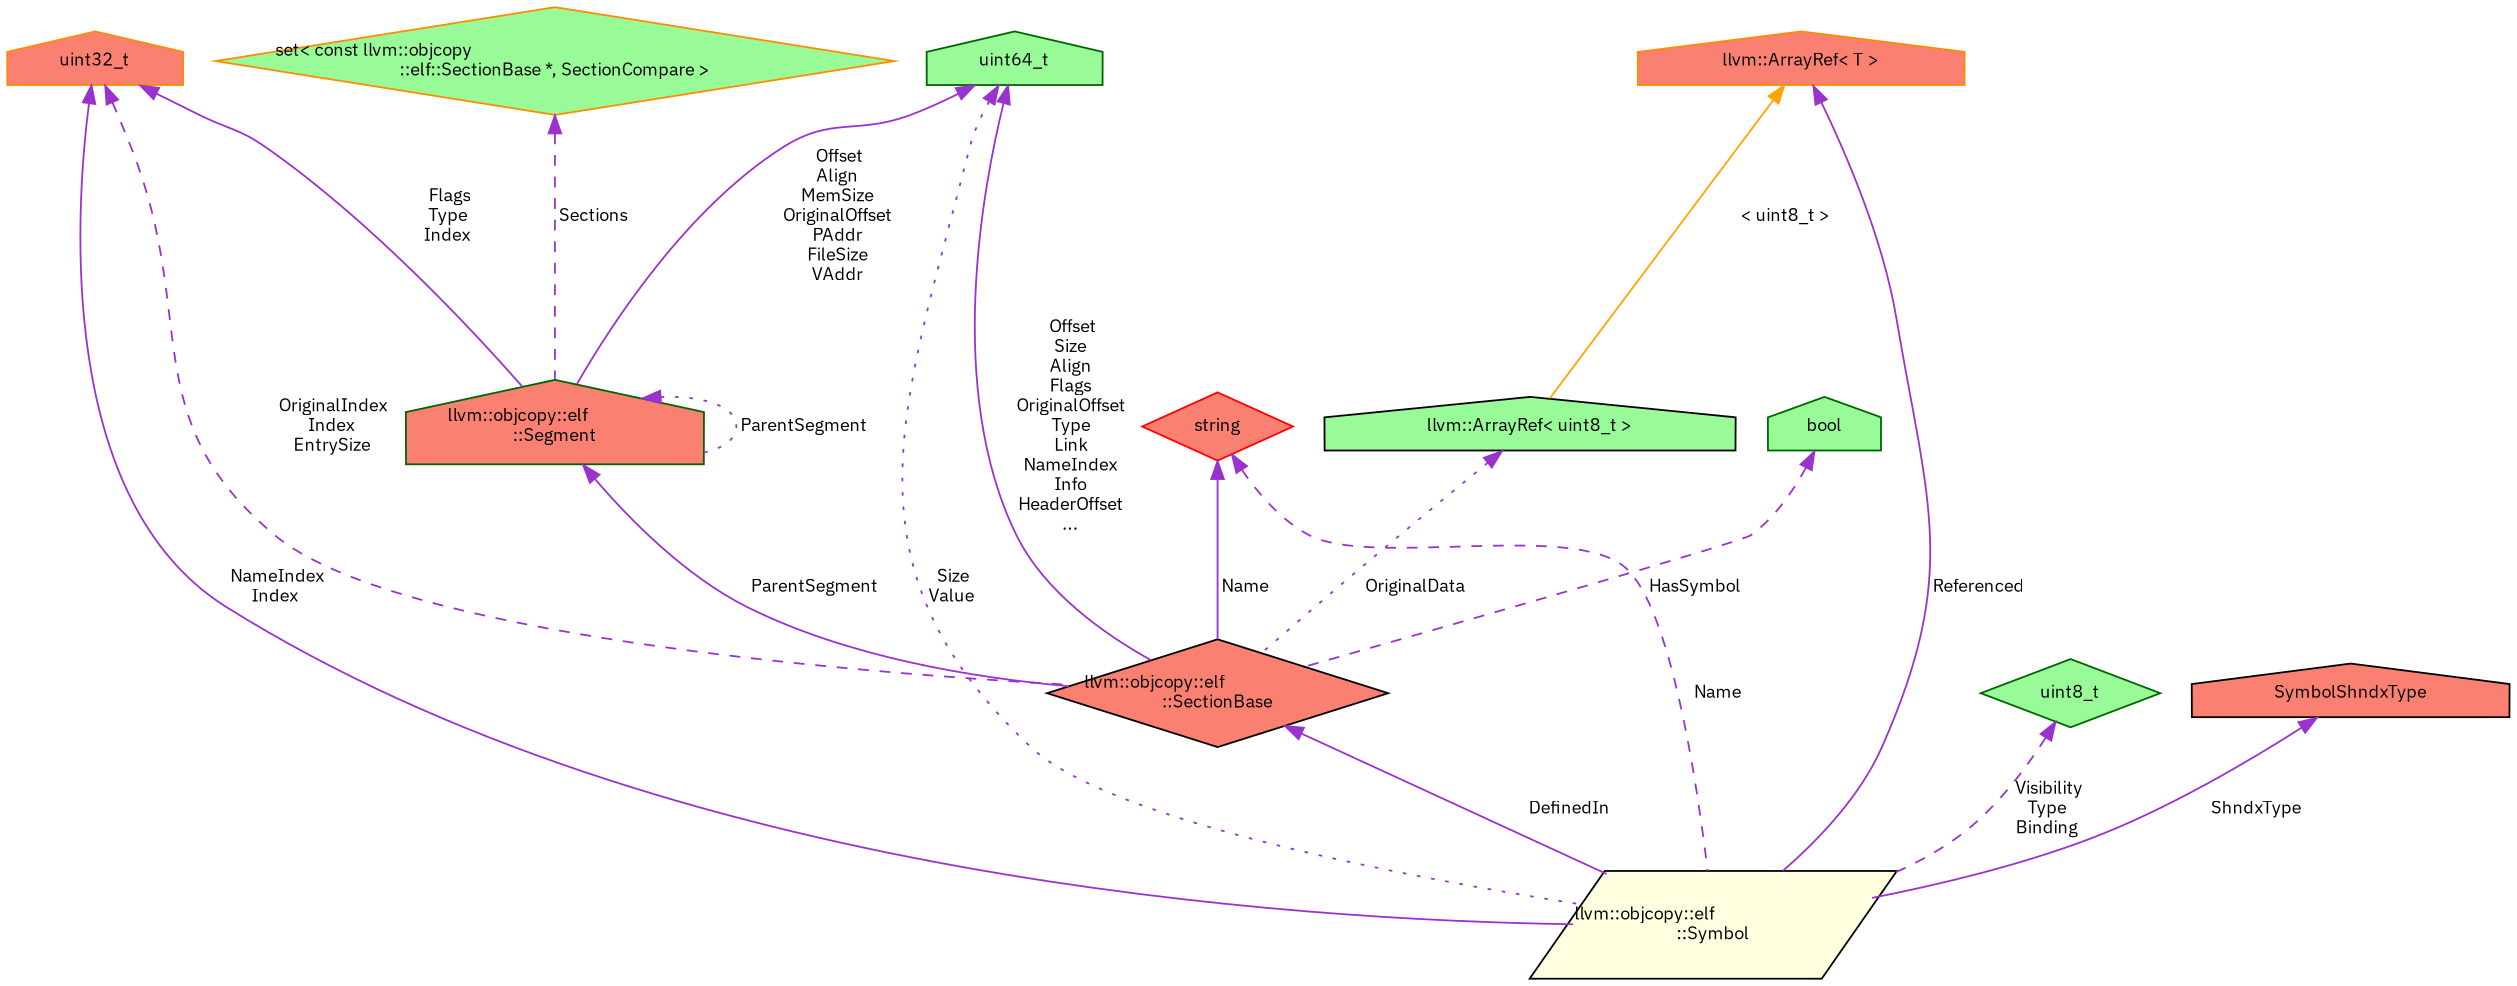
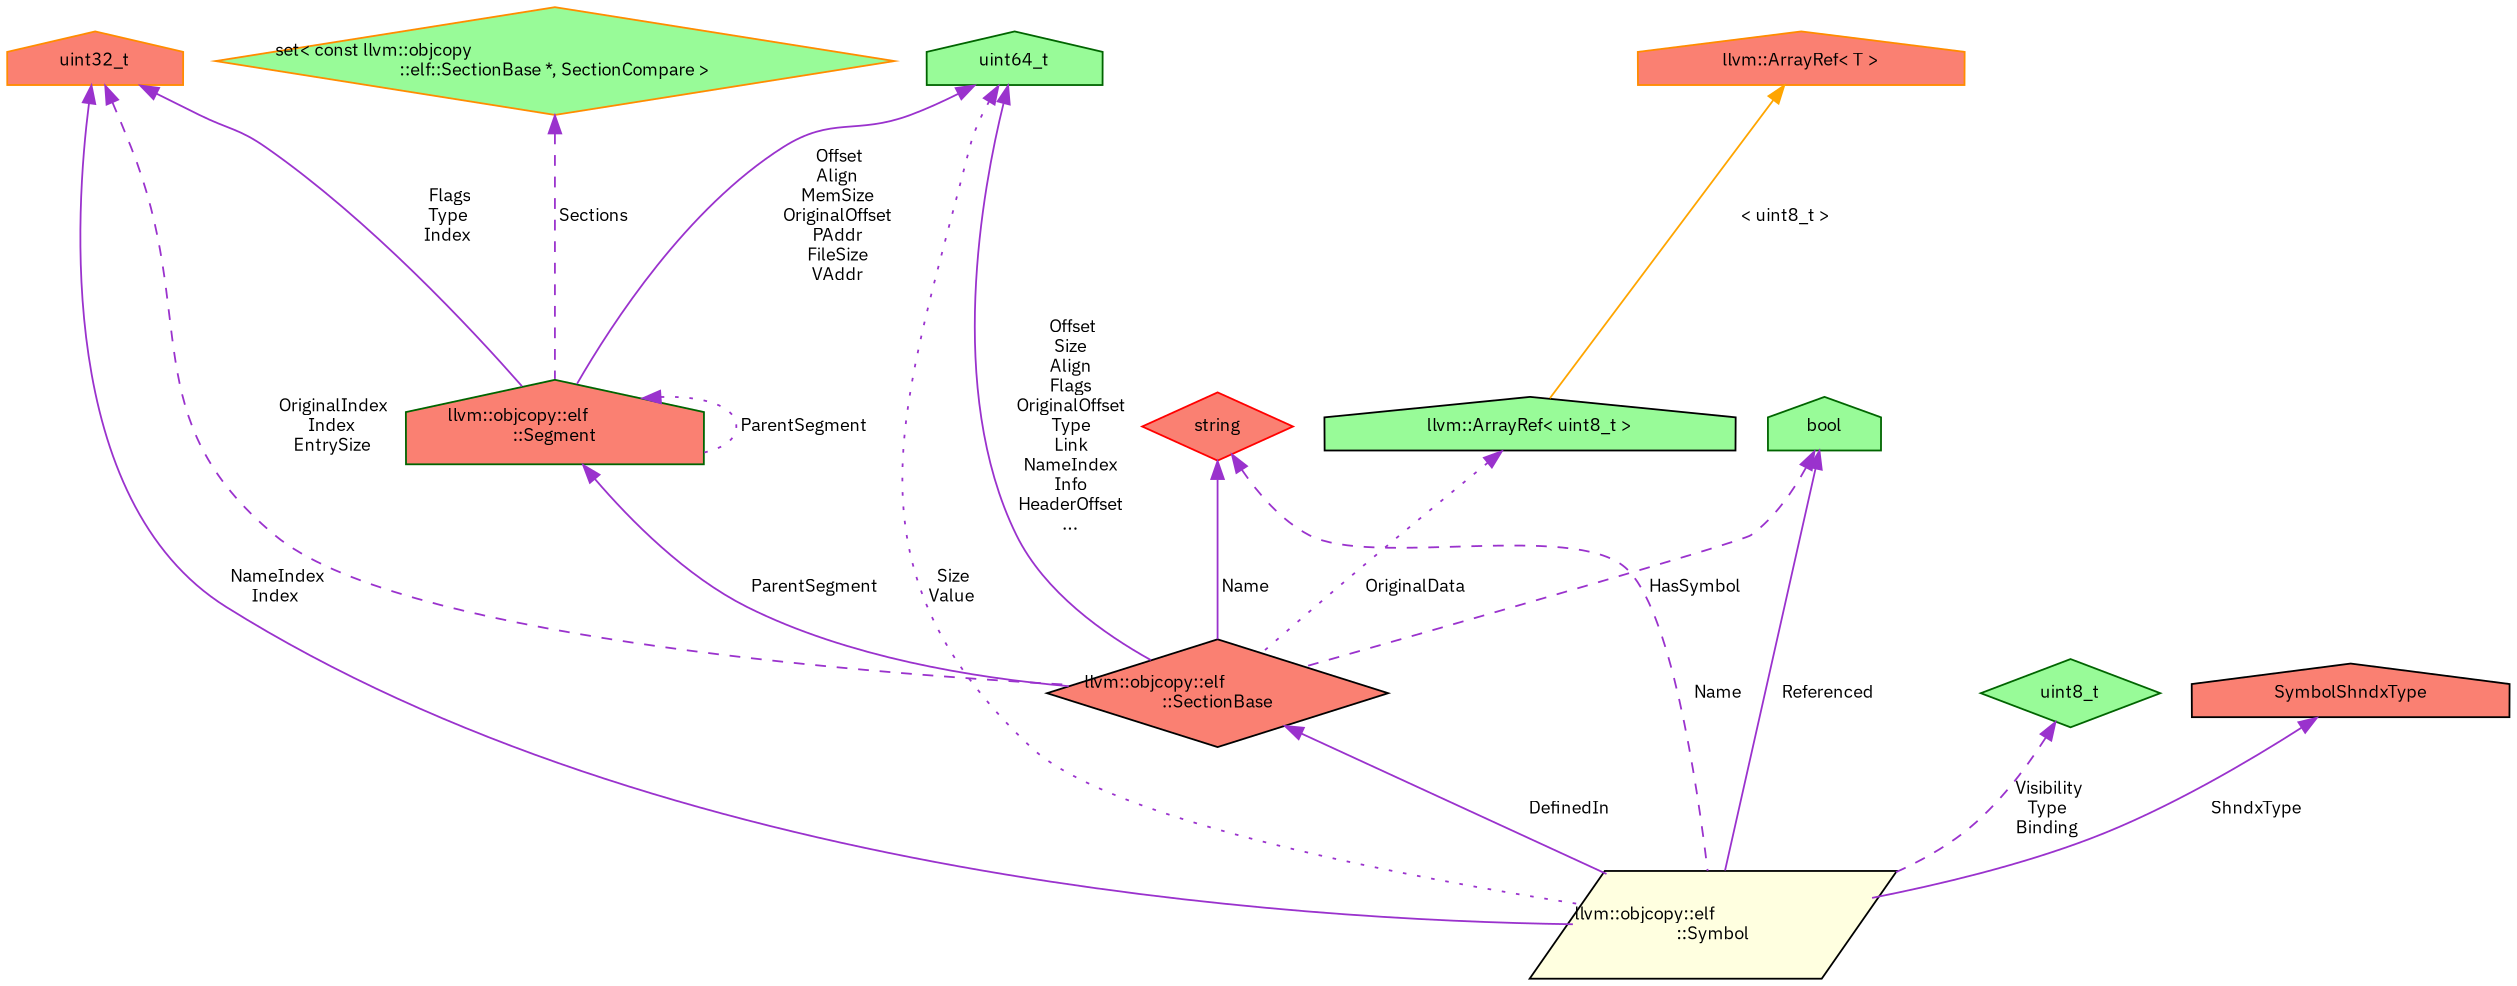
edge "llvm::objcopy::elf ::Symbol" -> "llvm::ArrayRef< T >": now "llvm::objcopy::elf ::Symbol" -> "bool"
